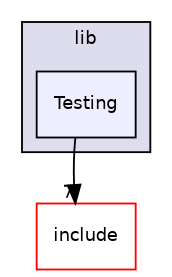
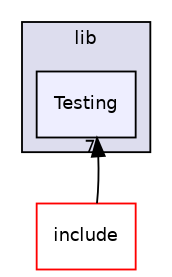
edge "Testing" -> "include": reversed
